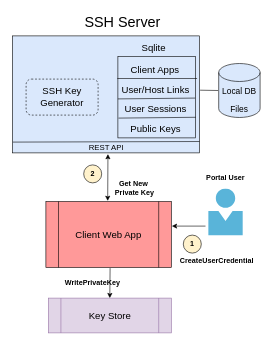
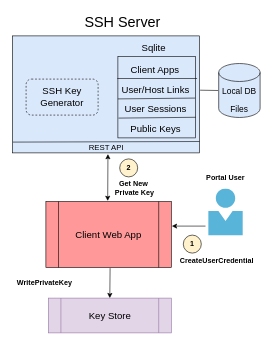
node "2": moved (93, 174) -> (129, 168)
node "WritePrivateKey": moved (93, 282) -> (45, 282)
